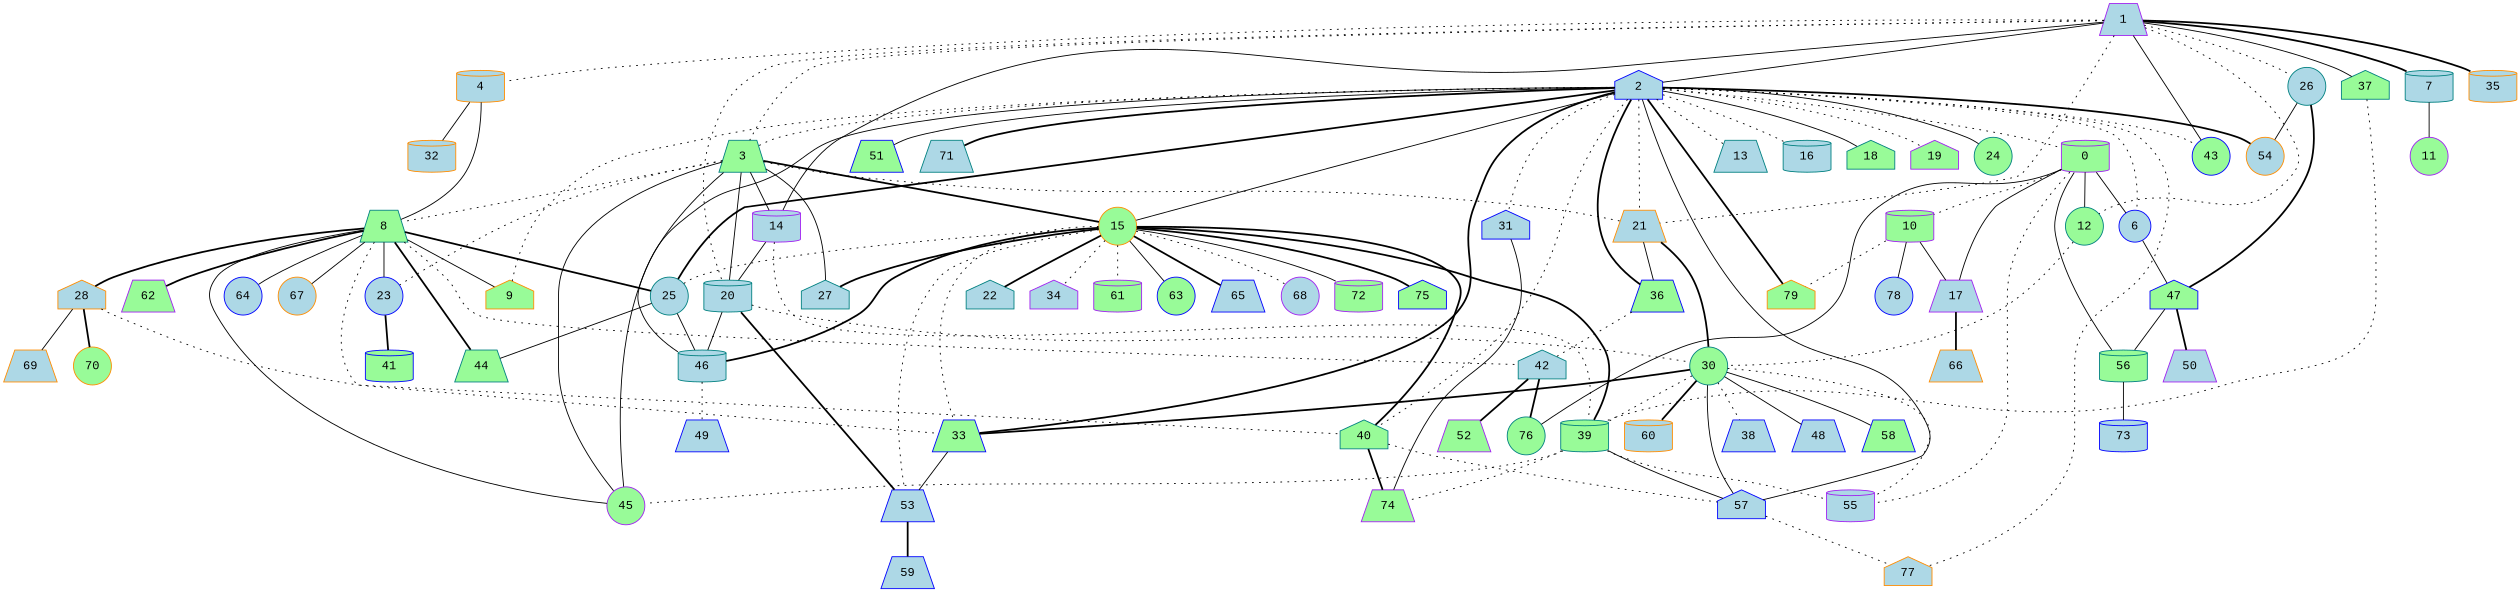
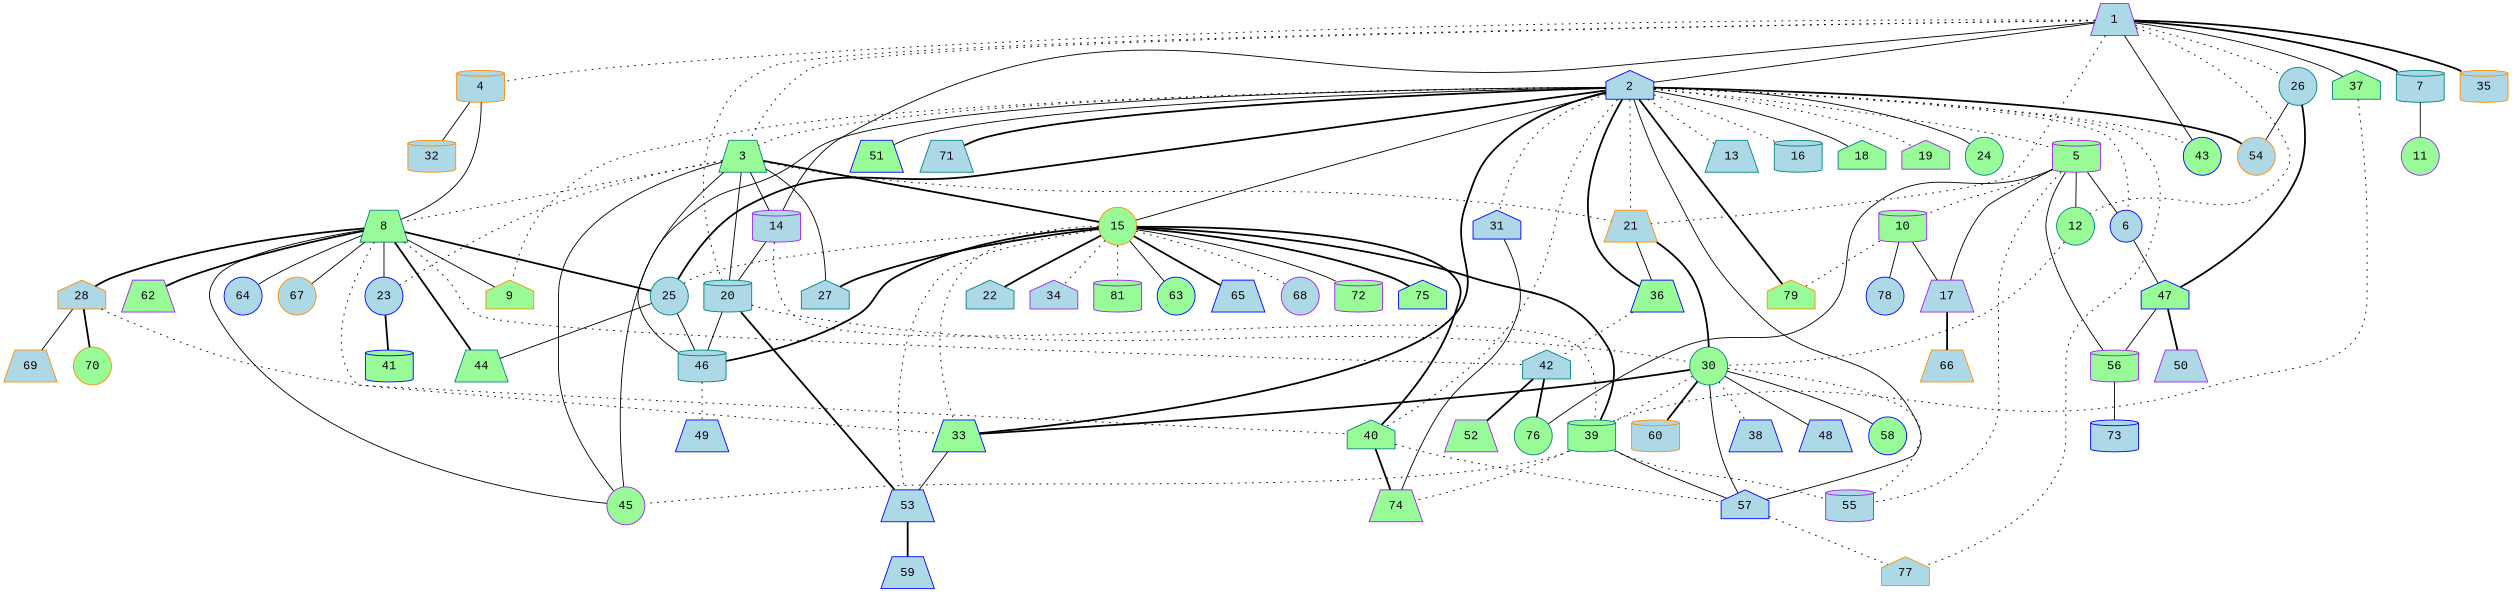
node "0": label "0" -> "5"
node "61": label "61" -> "81"
node "56": color teal -> purple
node "58": shape trapezium -> circle
